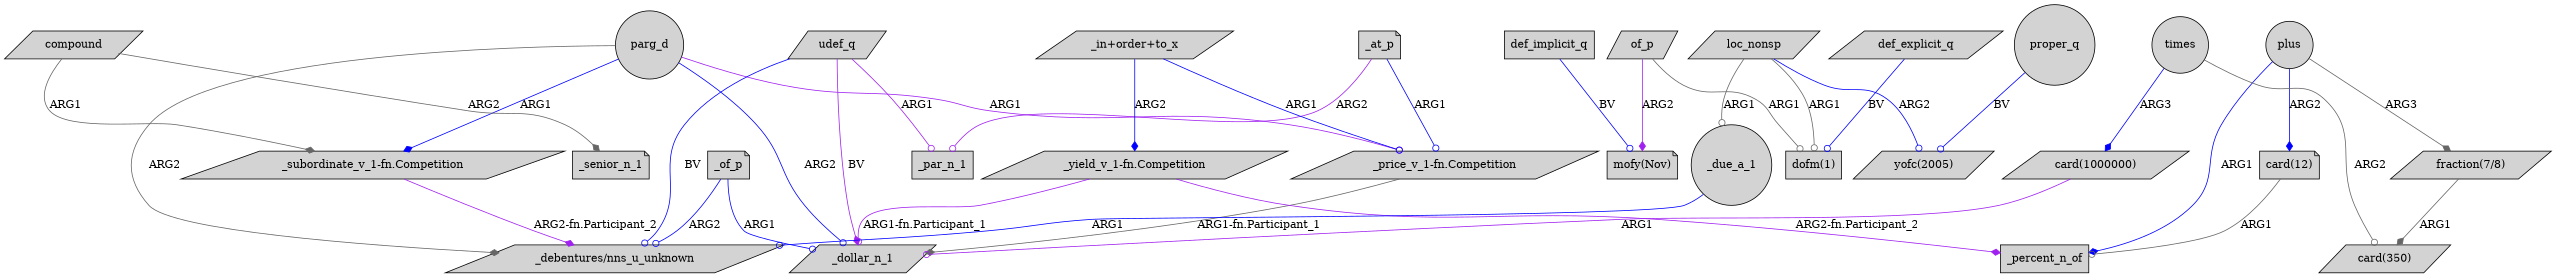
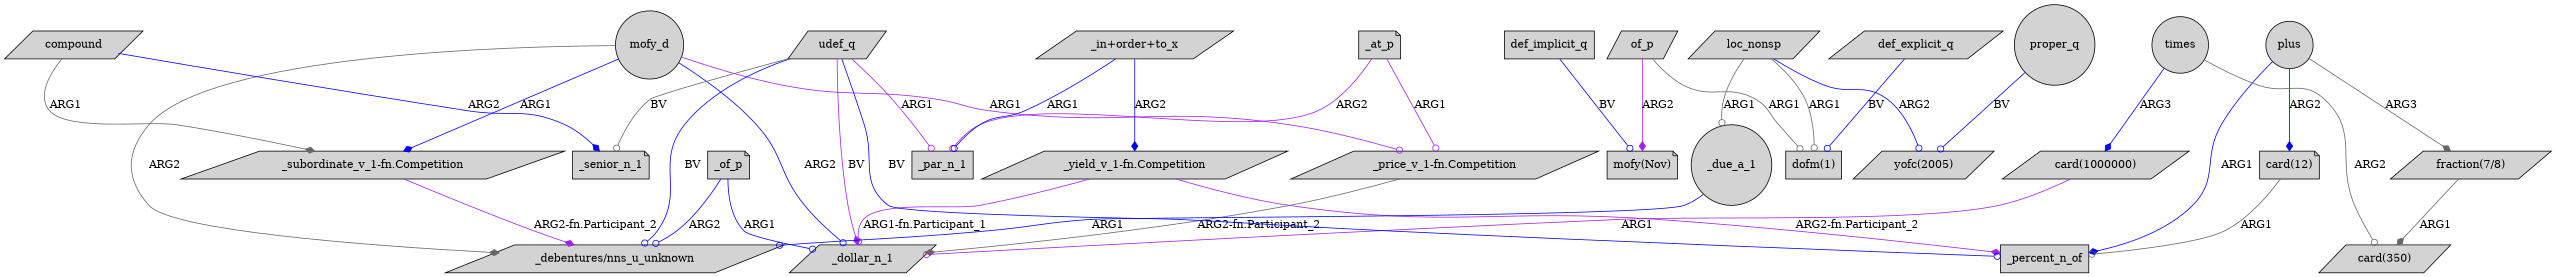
node "parg_d": label "parg_d" -> "mofy_d"
edge "udef_q" -> "_senior_n_1": added, label "BV"
edge "compound" -> "_senior_n_1": color gray40 -> blue
edge "_at_p" -> "_price_v_1-fn.Competition": color blue -> purple
edge "_in+order+to_x" -> "_price_v_1-fn.Competition": now "_in+order+to_x" -> "_par_n_1"
edge "_price_v_1-fn.Competition" -> "_dollar_n_1": label "ARG1-fn.Participant_1" -> "ARG2-fn.Participant_2"
edge "udef_q" -> "_percent_n_of": added, label "BV"
